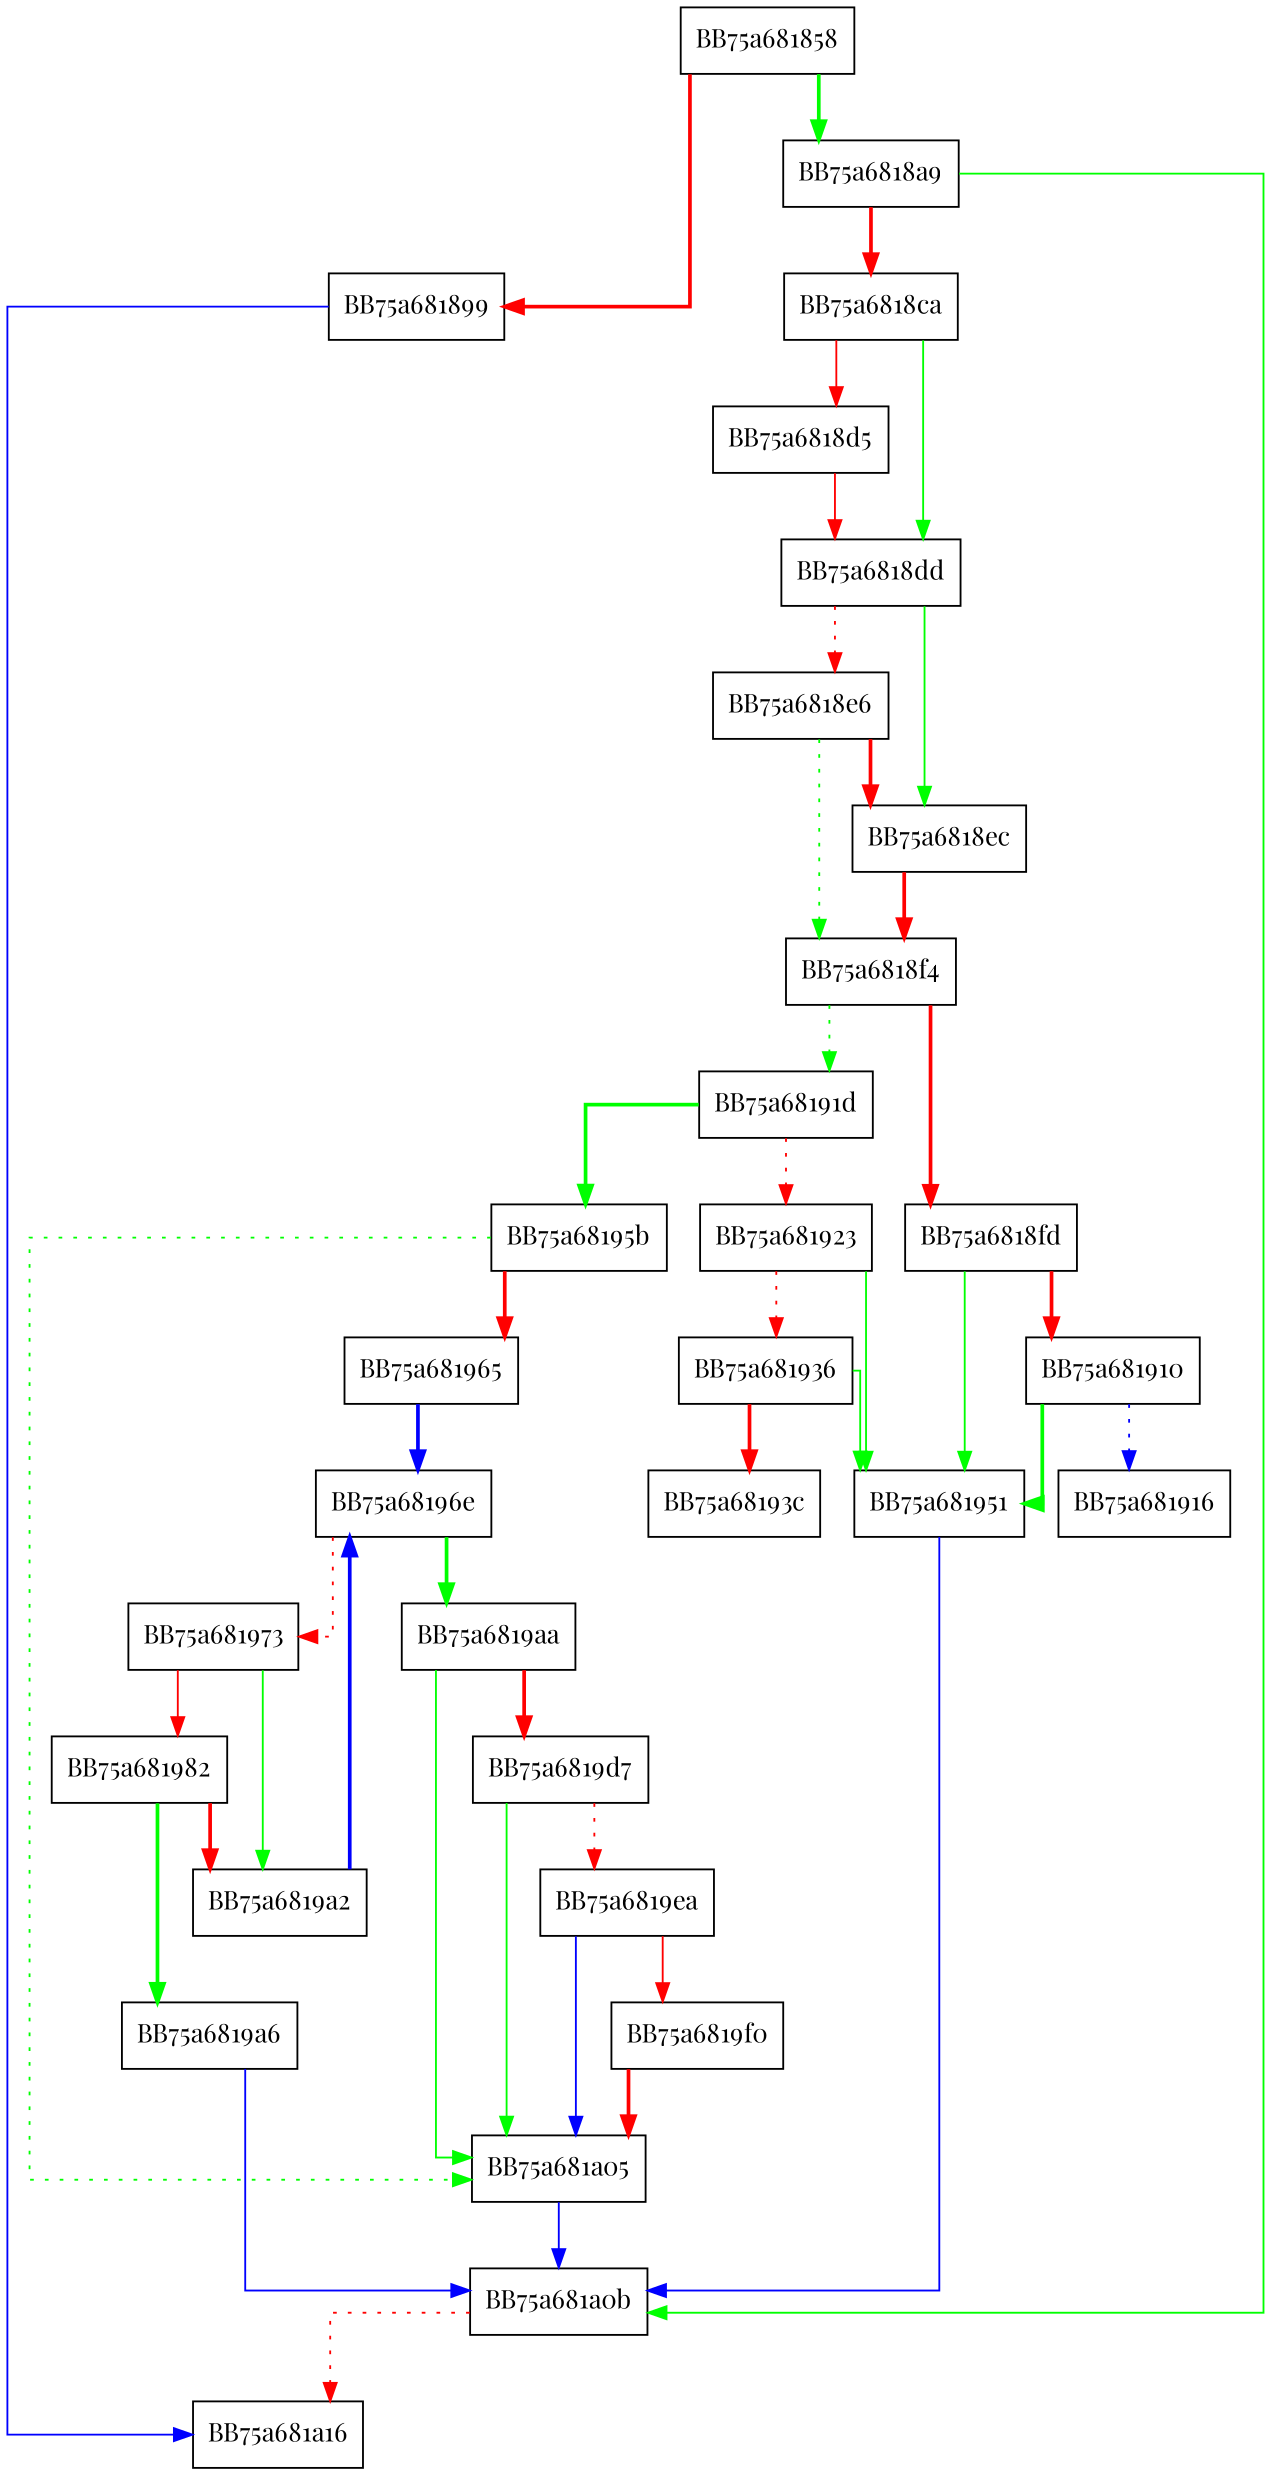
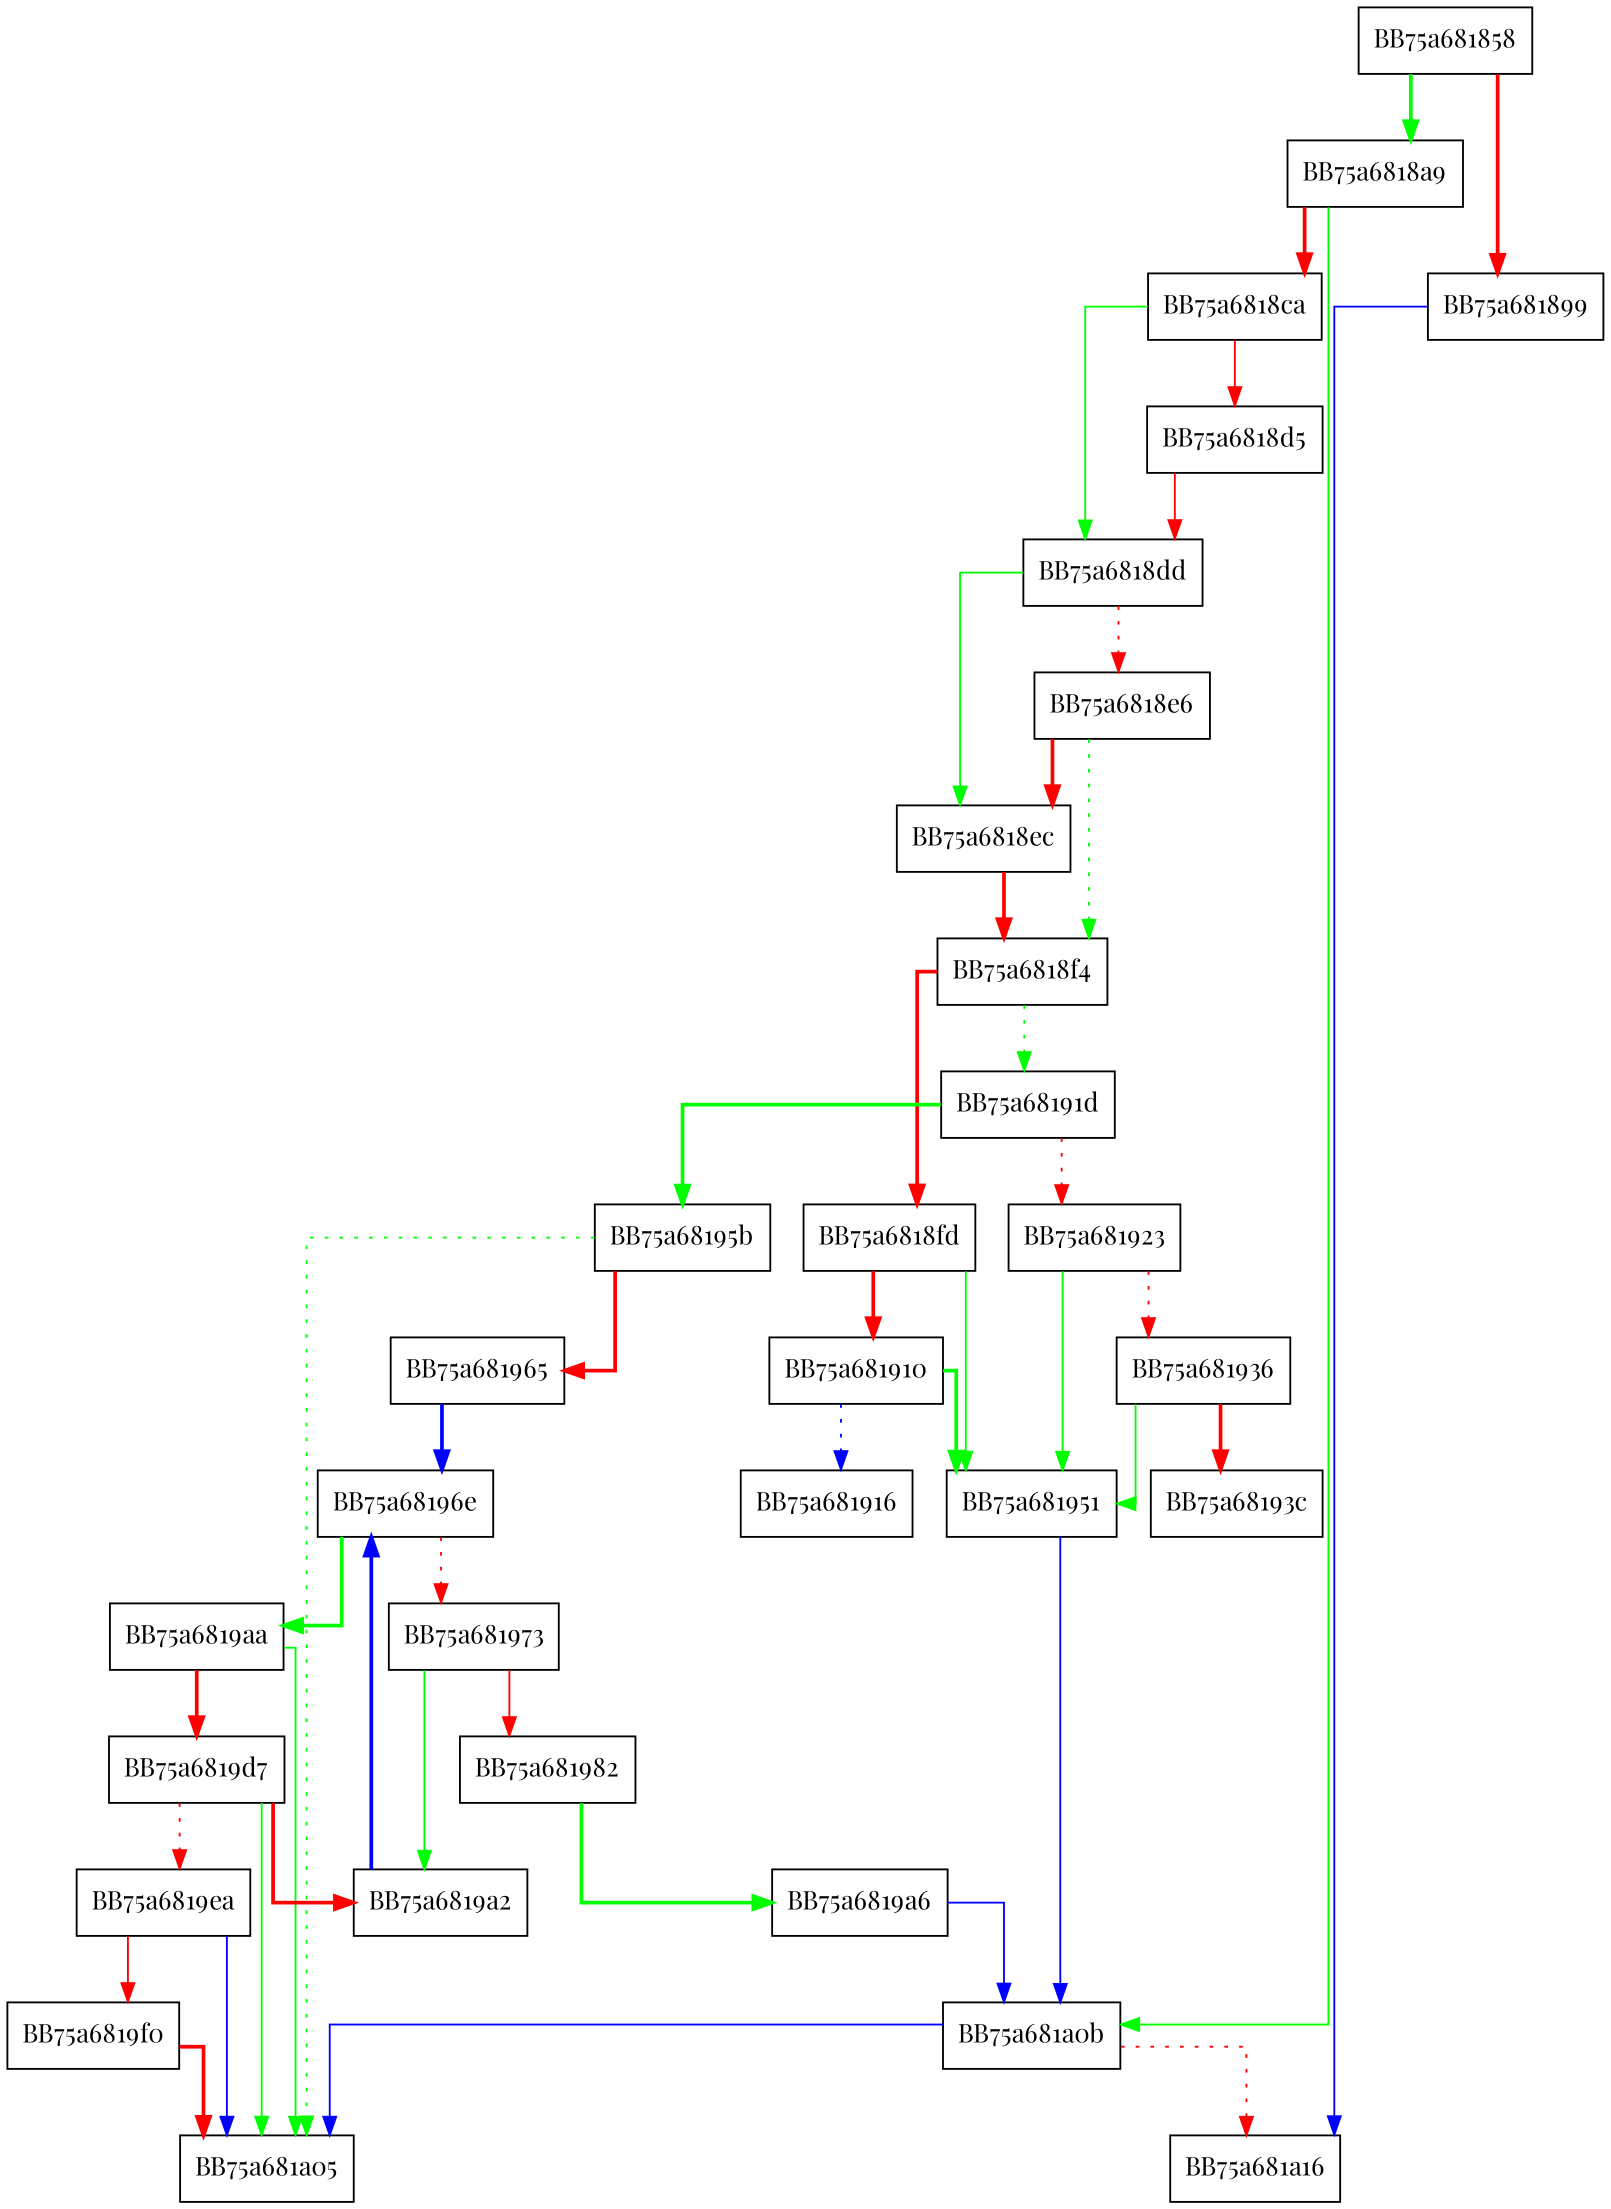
edge "BB75a681982" -> "BB75a6819a2": now "BB75a6819d7" -> "BB75a6819a2"
edge "BB75a681a05" -> "BB75a681a0b": reversed
